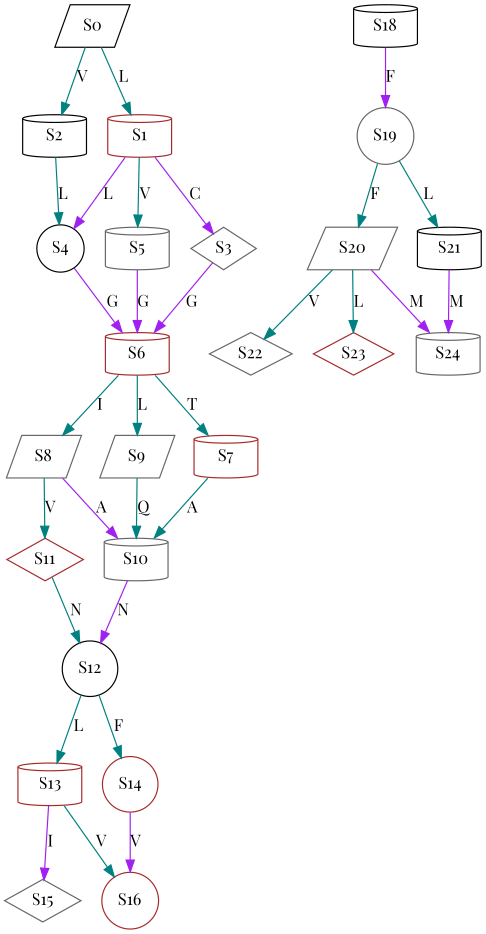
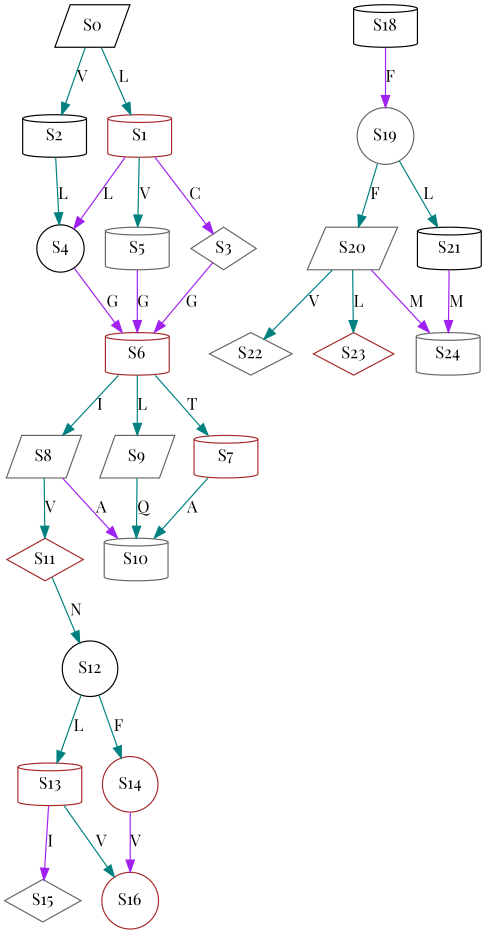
edge "S10" -> "S12": removed, label "N"
